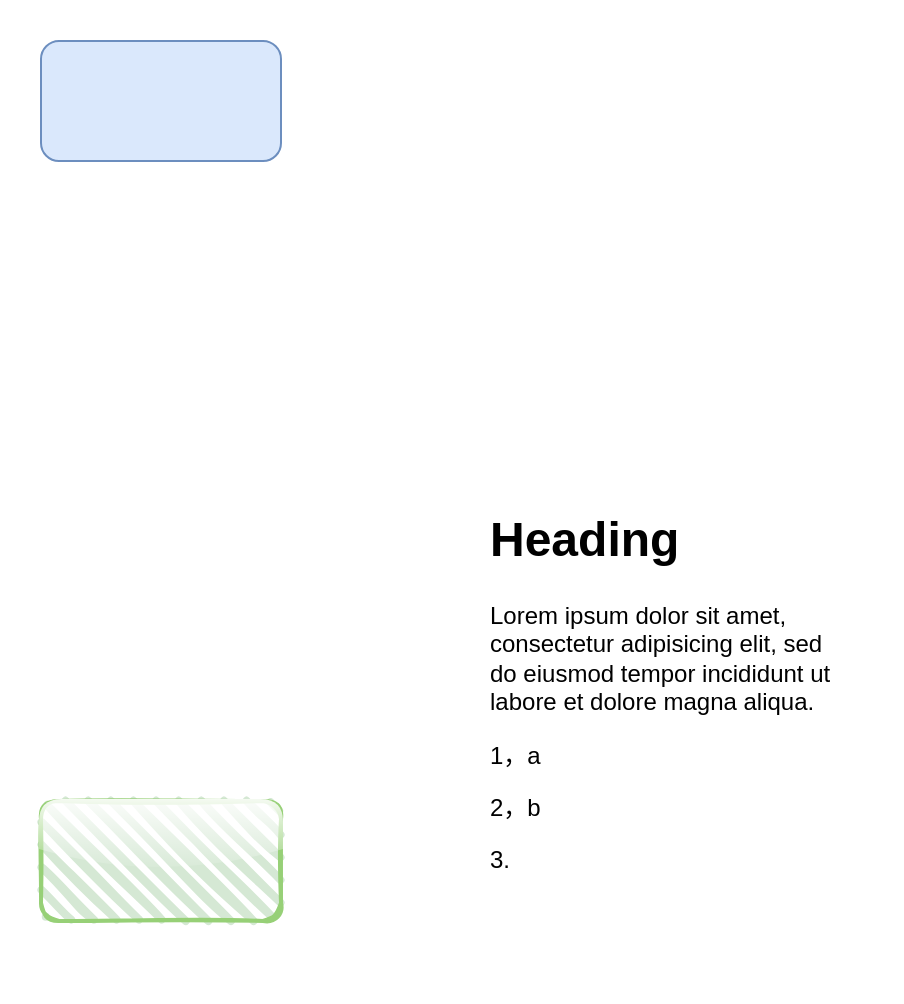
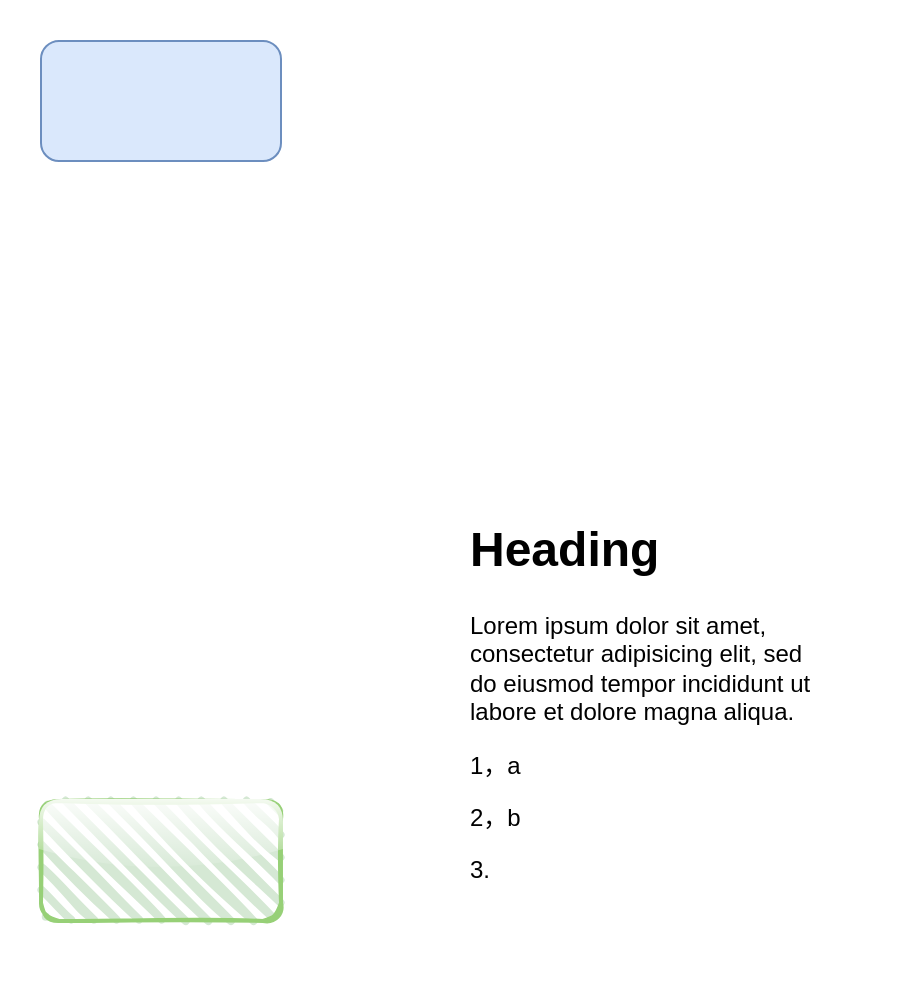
node "HeadingLorem ipsum dolor sit amet, consectetur adipisicing elit, sed do eiusmod tempor incididunt ut labore et dolore magna aliqua. 1，a 2，b 3.": moved (671, 731) -> (651, 741)
